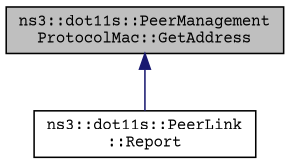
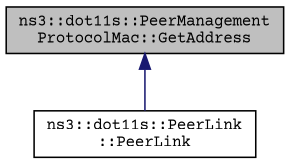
node "ns3::dot11s::PeerLink ::Report": label "ns3::dot11s::PeerLink ::Report" -> "ns3::dot11s::PeerLink ::PeerLink"
